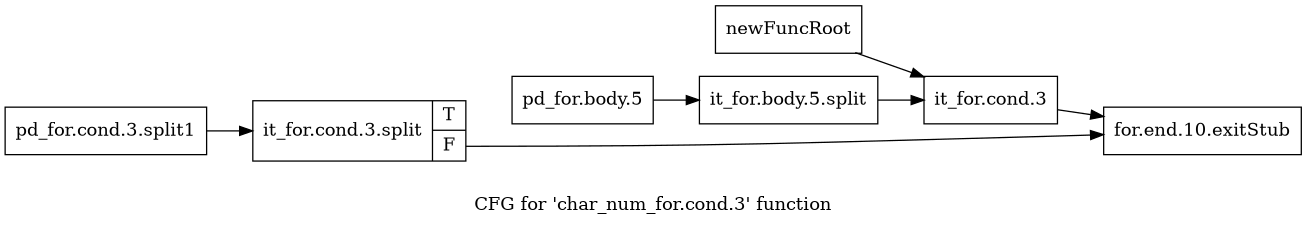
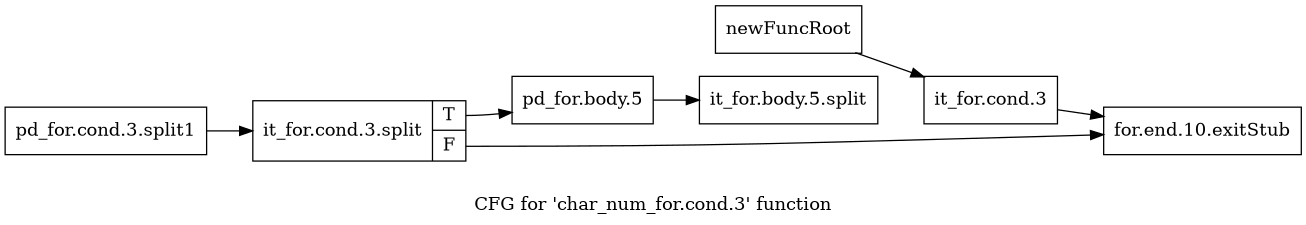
edge "it_for.body.5.split" -> "it_for.cond.3": removed
edge "it_for.cond.3.split" -> "pd_for.body.5": added
